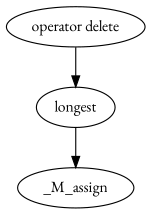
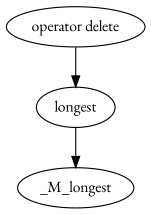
node "_M_assign": label "_M_assign" -> "_M_longest"
